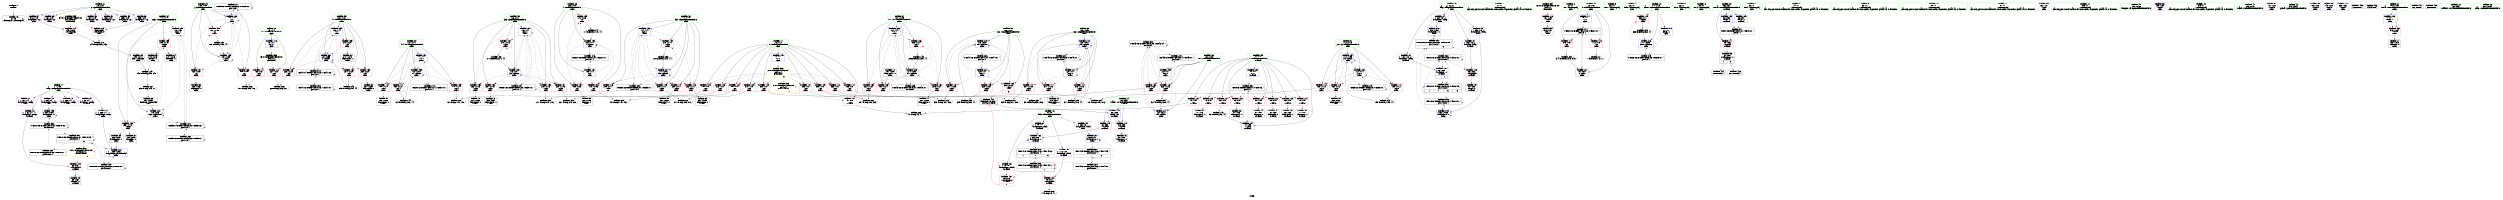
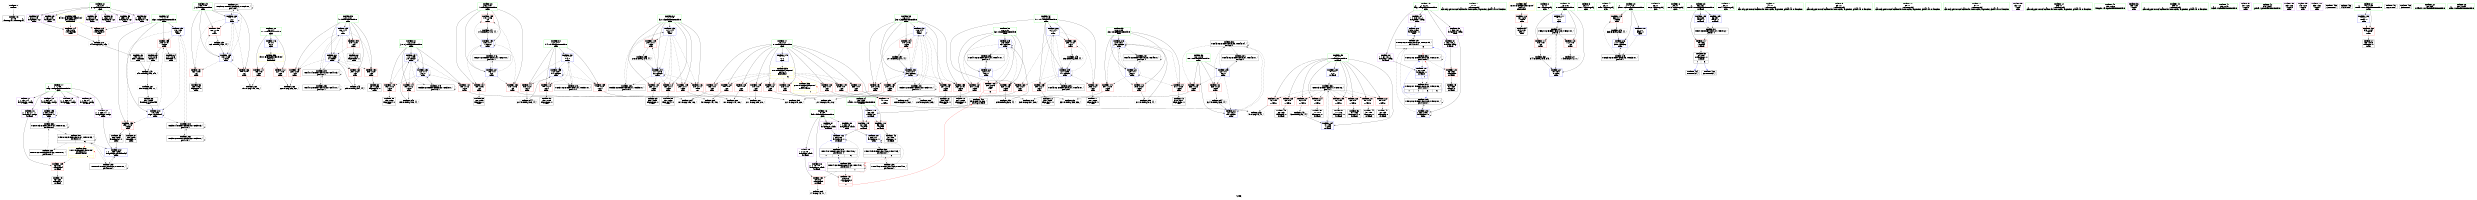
edge "NodeID: 72" -> "NodeID: 165": reversed
